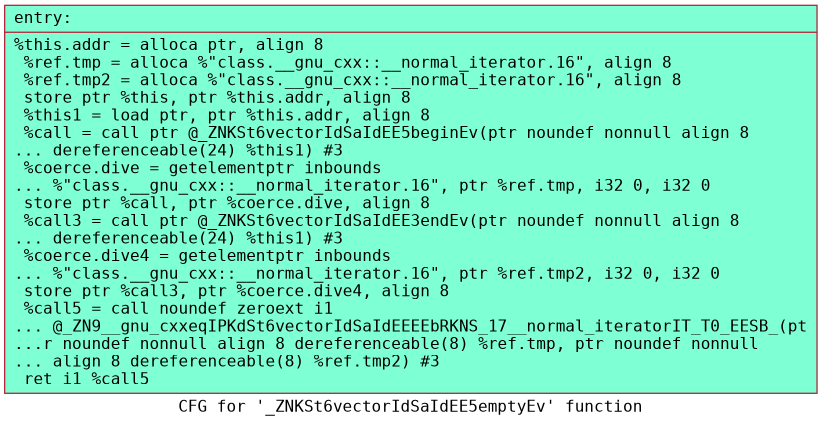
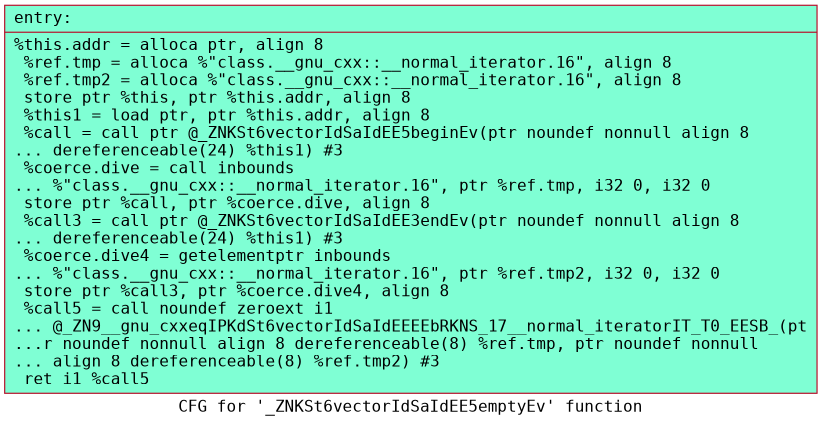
node "entry:": text "%coerce.dive = getelementptr inbounds" -> "%coerce.dive = call inbounds"
